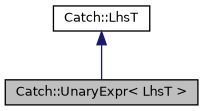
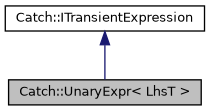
node "Catch::LhsT": label "Catch::LhsT" -> "Catch::ITransientExpression"
